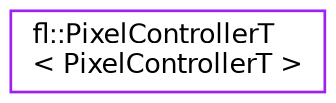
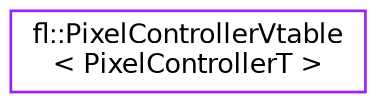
node "fl::PixelControllerT < PixelControllerT >": label "fl::PixelControllerT < PixelControllerT >" -> "fl::PixelControllerVtable < PixelControllerT >"
